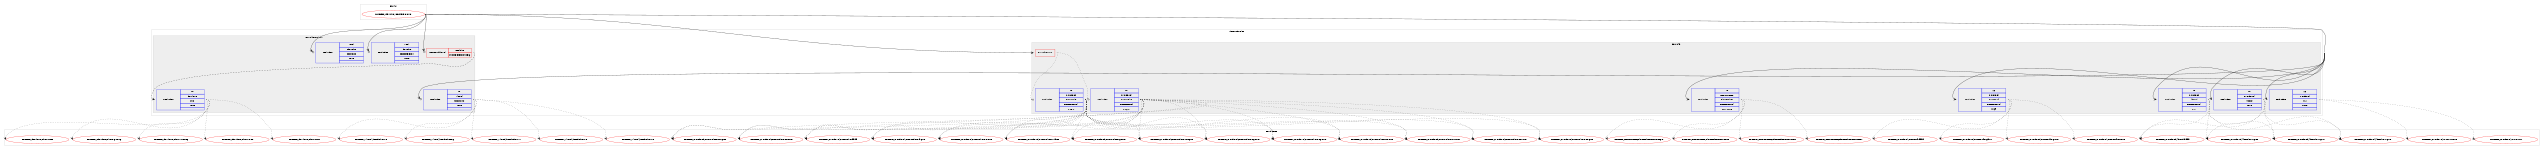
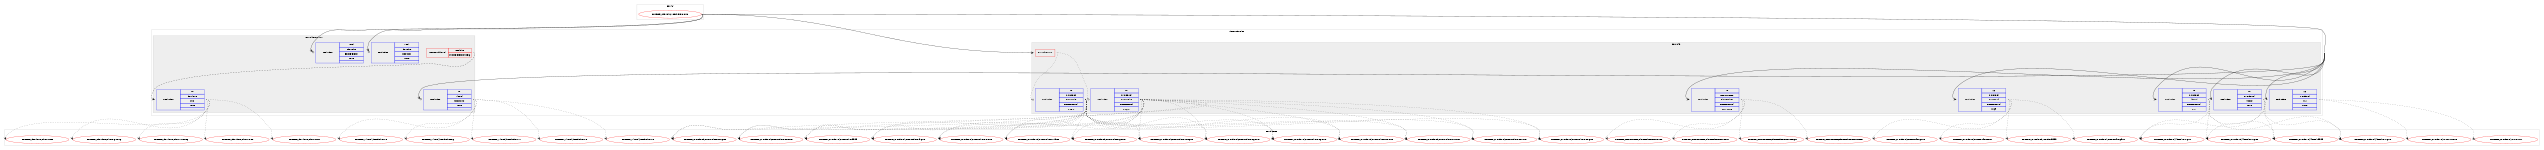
edge "portage://dev-php/xcache-3.2.0-r2" -> "use_conditional": removed
node "portage://sys-devel/autoconf-9999": label "portage://sys-devel/autoconf-9999" -> "portage://sys-devel/xcache-9999"
